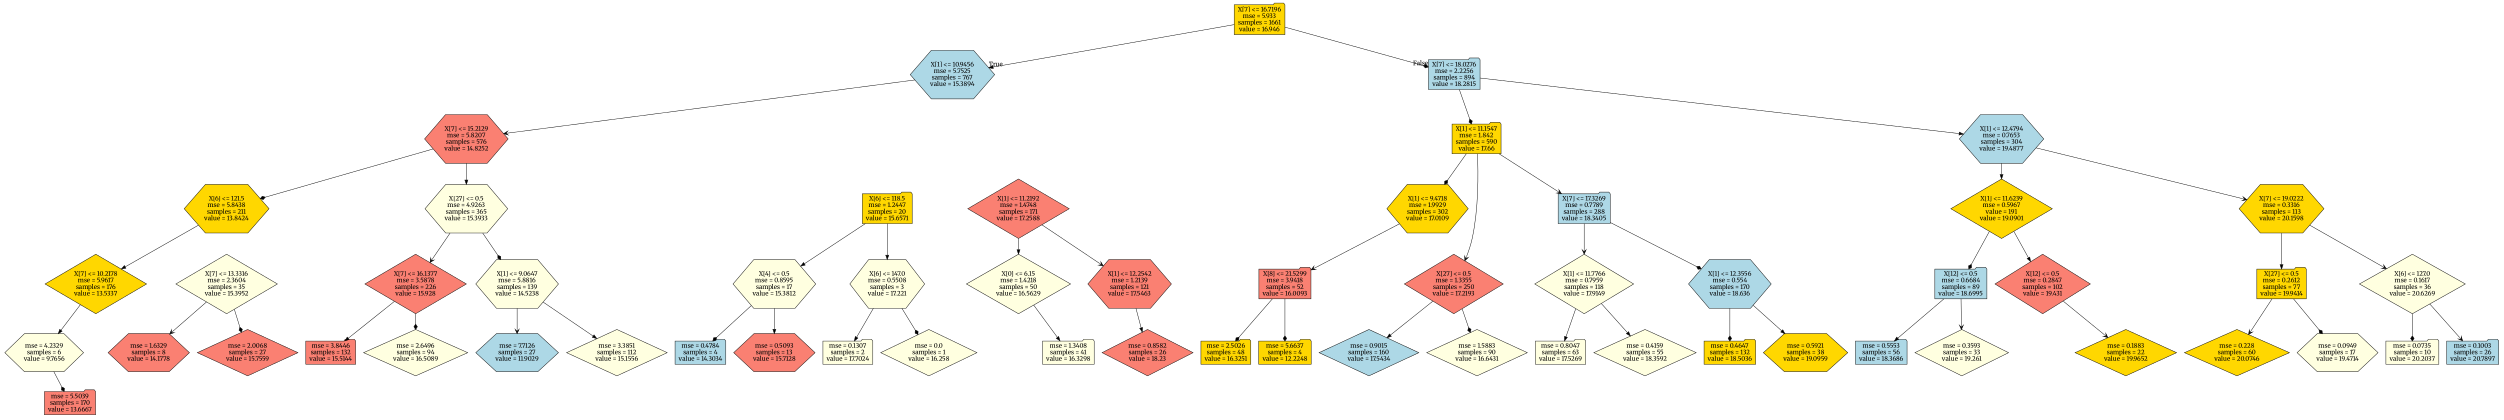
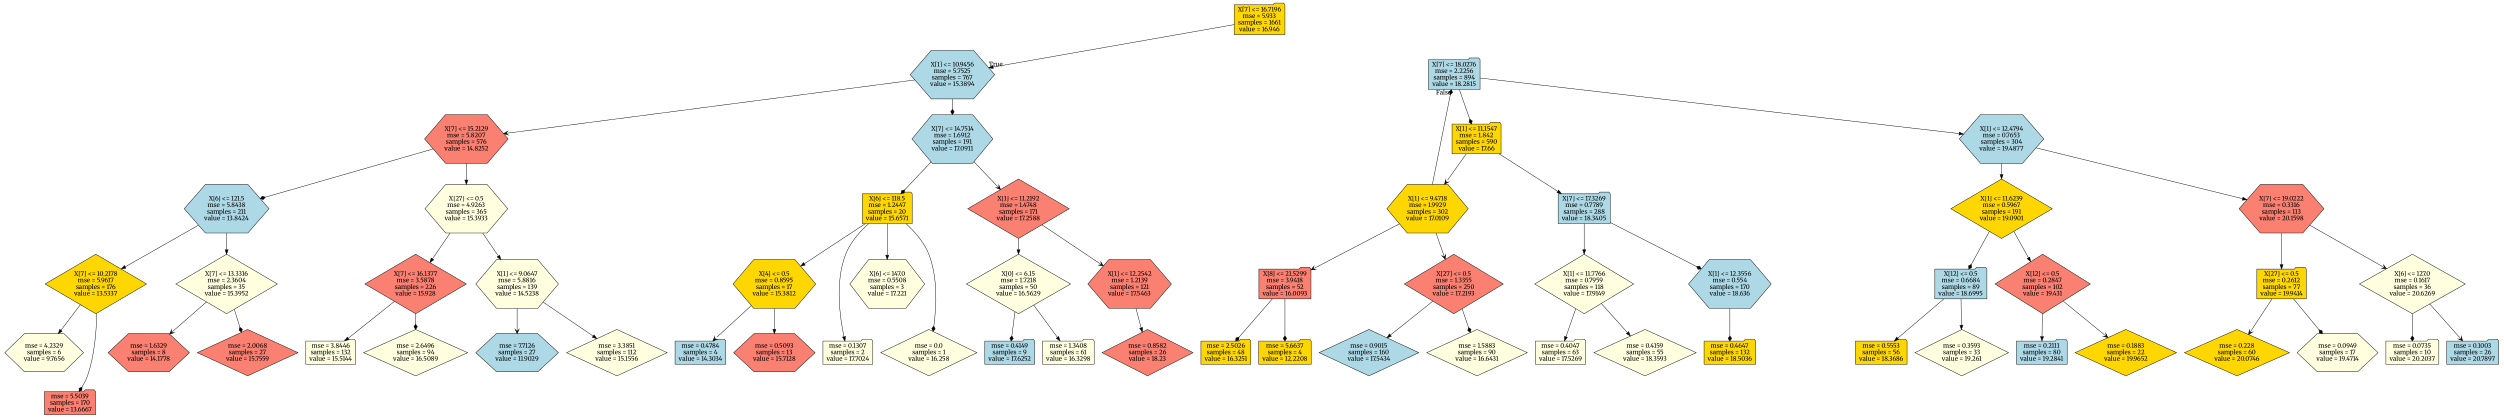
edge "X[7] <= 16.7196 mse = 5.933 samples = 1661 value = 16.946" -> "X[7] <= 18.0276 mse = 2.2256 samples = 894 value = 18.2815": now "X[1] <= 9.4718 mse = 1.9929 samples = 302 value = 17.0109" -> "X[7] <= 18.0276 mse = 2.2256 samples = 894 value = 18.2815"
node "X[7] <= 14.7514 mse = 1.6912 samples = 191 value = 17.0911": added
edge "X[1] <= 11.1547 mse = 1.842 samples = 590 value = 17.66" -> "X[1] <= 9.4718 mse = 1.9929 samples = 302 value = 17.0109": arrowhead diamond -> vee
edge "X[1] <= 11.1547 mse = 1.842 samples = 590 value = 17.66" -> "X[7] <= 17.3269 mse = 0.7789 samples = 288 value = 18.3405": arrowhead vee -> normal
edge "X[1] <= 12.4794 mse = 0.7653 samples = 304 value = 19.4877" -> "X[7] <= 19.0222 mse = 0.3316 samples = 113 value = 20.1598": arrowhead vee -> normal
edge "X[1] <= 11.1547 mse = 1.842 samples = 590 value = 17.66" -> "X[27] <= 0.5 mse = 1.3355 samples = 250 value = 17.2193": now "X[1] <= 9.4718 mse = 1.9929 samples = 302 value = 17.0109" -> "X[27] <= 0.5 mse = 1.3355 samples = 250 value = 17.2193"
node "X[6] <= 121.5 mse = 5.8438 samples = 211 value = 13.8424": fillcolor gold -> lightblue
node "X[1] <= 11.6239 mse = 0.5967 value = 191 value = 19.0901": label "X[1] <= 11.6239 mse = 0.5967 value = 191 value = 19.0901" -> "X[1] <= 11.6239 mse = 0.5967 samples = 191 value = 19.0901"
node "X[7] <= 19.0222 mse = 0.3316 samples = 113 value = 20.1598": fillcolor gold -> salmon
edge "X[7] <= 17.3269 mse = 0.7789 samples = 288 value = 18.3405" -> "X[1] <= 11.7766 mse = 0.7959 samples = 118 value = 17.9149": arrowhead vee -> normal
edge "X[6] <= 121.5 mse = 5.8438 samples = 211 value = 13.8424" -> "X[7] <= 13.3316 mse = 2.3604 samples = 35 value = 15.3952": added
edge "X[27] <= 0.5 mse = 4.9263 samples = 365 value = 15.3933" -> "X[1] <= 9.0647 mse = 5.8816 samples = 139 value = 14.5238": arrowhead diamond -> normal
edge "X[27] <= 0.5 mse = 4.9263 samples = 365 value = 15.3933" -> "X[7] <= 16.1377 mse = 3.5878 samples = 226 value = 15.928": arrowhead vee -> normal
node "X[4] <= 0.5 mse = 0.8595 samples = 17 value = 15.3812": fillcolor lightyellow -> gold
node "X[0] <= 6.15 mse = 1.4218 samples = 50 value = 16.5629": label "X[0] <= 6.15 mse = 1.4218 samples = 50 value = 16.5629" -> "X[0] <= 6.15 mse = 1.7218 samples = 50 value = 16.5629"
edge "X[12] <= 0.5 mse = 0.6684 samples = 89 value = 18.6995" -> "mse = 0.3593 samples = 33 value = 19.261": arrowhead vee -> normal
edge "X[6] <= 147.0 mse = 0.5508 samples = 3 value = 17.221" -> "mse = 0.0 samples = 1 value = 16.258": now "X[6] <= 118.5 mse = 1.2447 samples = 20 value = 15.6571" -> "mse = 0.0 samples = 1 value = 16.258"
edge "X[4] <= 0.5 mse = 0.8595 samples = 17 value = 15.3812" -> "mse = 0.4784 samples = 4 value = 14.3034": arrowhead diamond -> vee
edge "X[6] <= 147.0 mse = 0.5508 samples = 3 value = 17.221" -> "mse = 0.1307 samples = 2 value = 17.7024": now "X[6] <= 118.5 mse = 1.2447 samples = 20 value = 15.6571" -> "mse = 0.1307 samples = 2 value = 17.7024"
node "mse = 3.8446 samples = 132 value = 15.5144": fillcolor salmon -> lightyellow
node "mse = 0.4149 samples = 9 value = 17.6252": added
node "mse = 1.3408 samples = 41 value = 16.3298": label "mse = 1.3408 samples = 41 value = 16.3298" -> "mse = 1.3408 samples = 61 value = 16.3298"
node "mse = 5.6637 samples = 4 value = 12.2248": label "mse = 5.6637 samples = 4 value = 12.2248" -> "mse = 5.6637 samples = 4 value = 12.2208"
node "mse = 0.8047 samples = 63 value = 17.5269": label "mse = 0.8047 samples = 63 value = 17.5269" -> "mse = 0.4047 samples = 63 value = 17.5269"
node "mse = 0.4159 samples = 55 value = 18.3592": label "mse = 0.4159 samples = 55 value = 18.3592" -> "mse = 0.4159 samples = 55 value = 18.3593"
node "mse = 0.5921 samples = 38 value = 19.0959": removed
node "mse = 0.5553 samples = 56 value = 18.3686": fillcolor lightblue -> gold
node "mse = 0.2111 samples = 80 value = 19.2841": added
edge "mse = 4.2329 samples = 6 value = 9.7656" -> "mse = 5.5039 samples = 170 value = 13.6667": now "X[7] <= 10.2178 mse = 5.9617 samples = 176 value = 13.5337" -> "mse = 5.5039 samples = 170 value = 13.6667"
